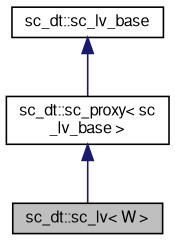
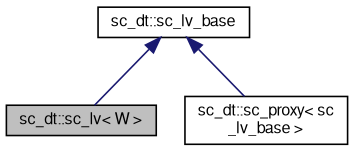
edge "sc_dt::sc_lv< W >" -> "sc_dt::sc_proxy< sc _lv_base >": now "sc_dt::sc_lv< W >" -> "sc_dt::sc_lv_base"
